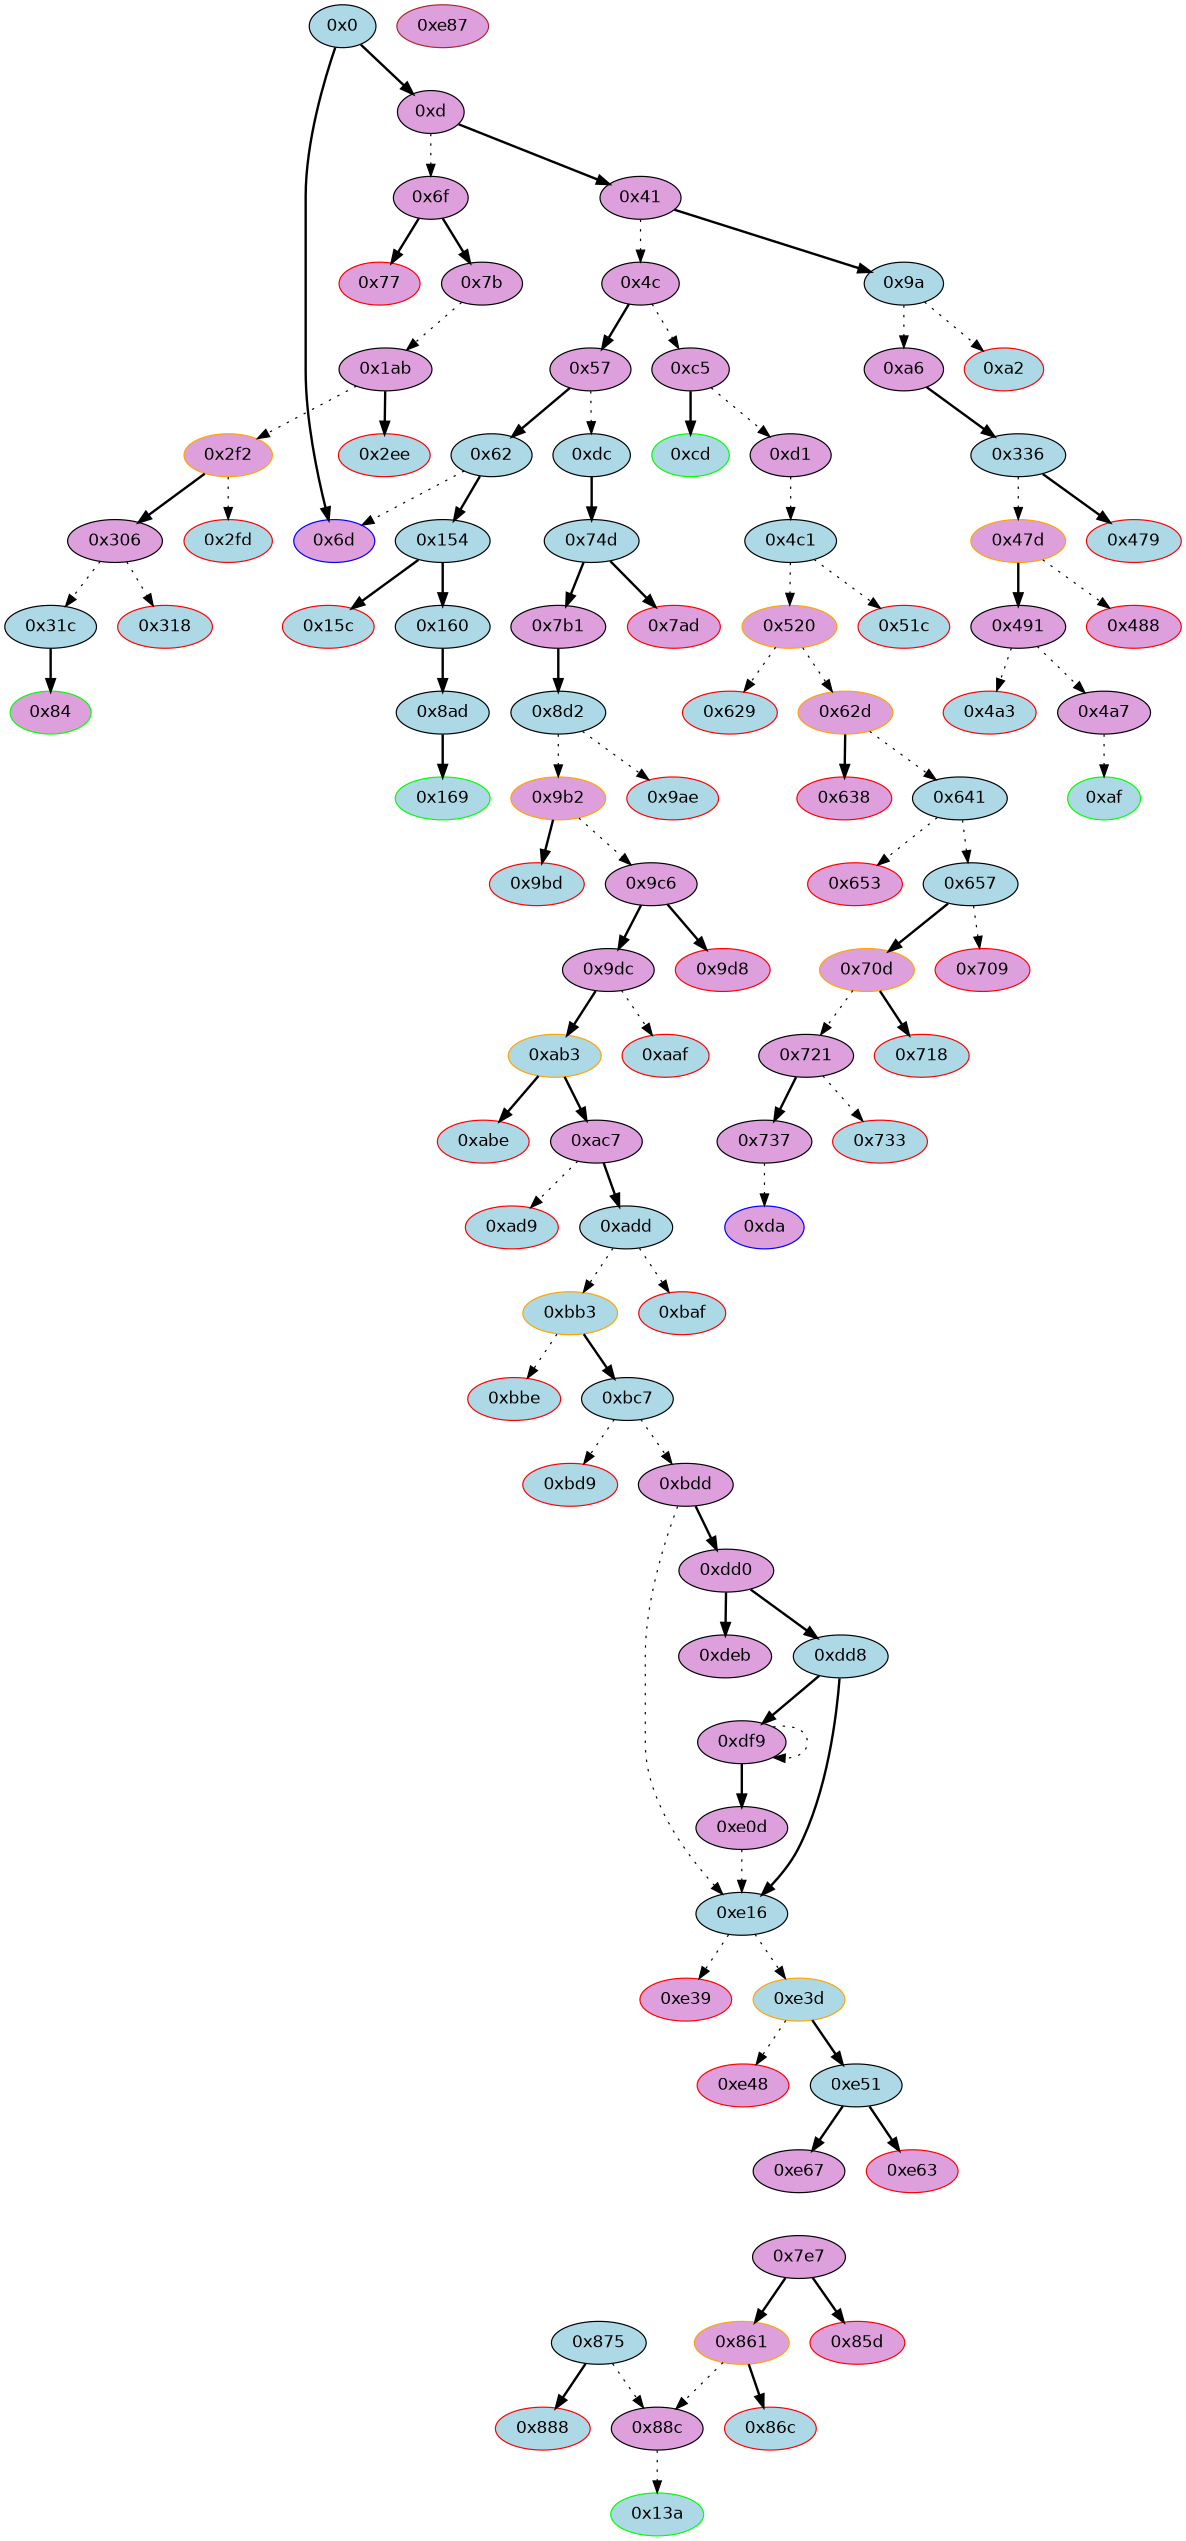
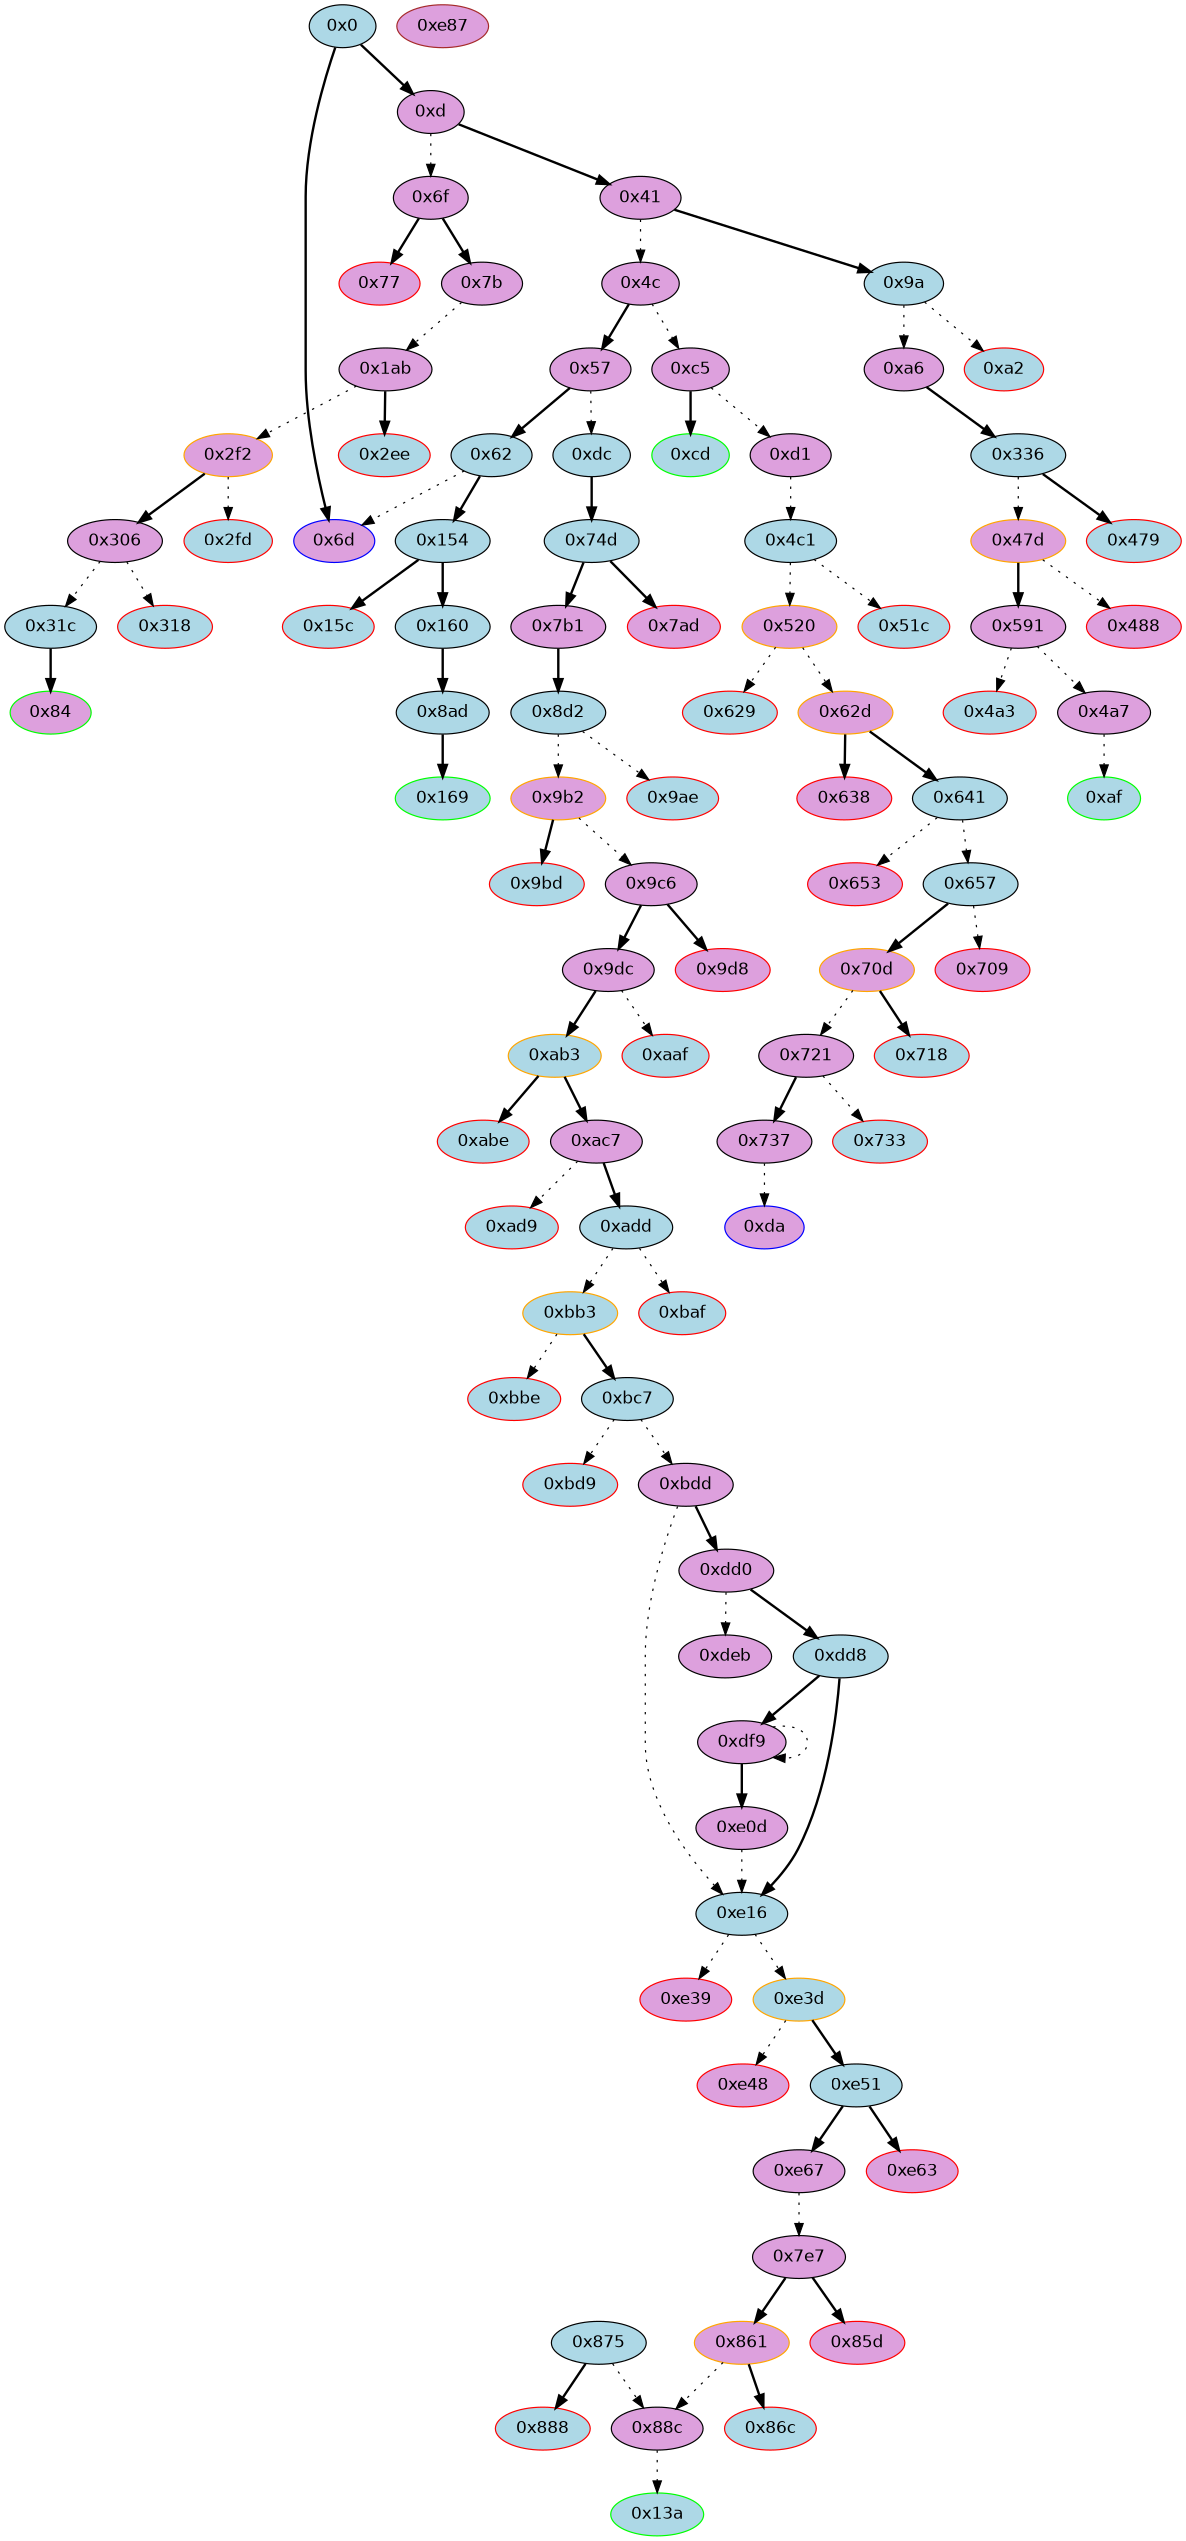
node "0x491": label "0x491" -> "0x591"
edge "0x62d" -> "0x641": style dotted -> bold
edge "0xdd0" -> "0xdeb": style bold -> dotted
edge "0xe67" -> "0x7e7": added
